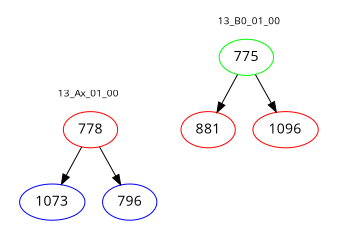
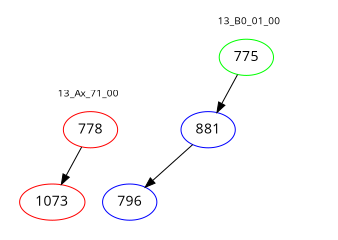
cluster "13_Ax_01_00": label "13_Ax_01_00" -> "13_Ax_71_00"
node "881": color red -> blue
node "1096": removed
edge "778" -> "796": now "881" -> "796"
node "1073": color blue -> red
